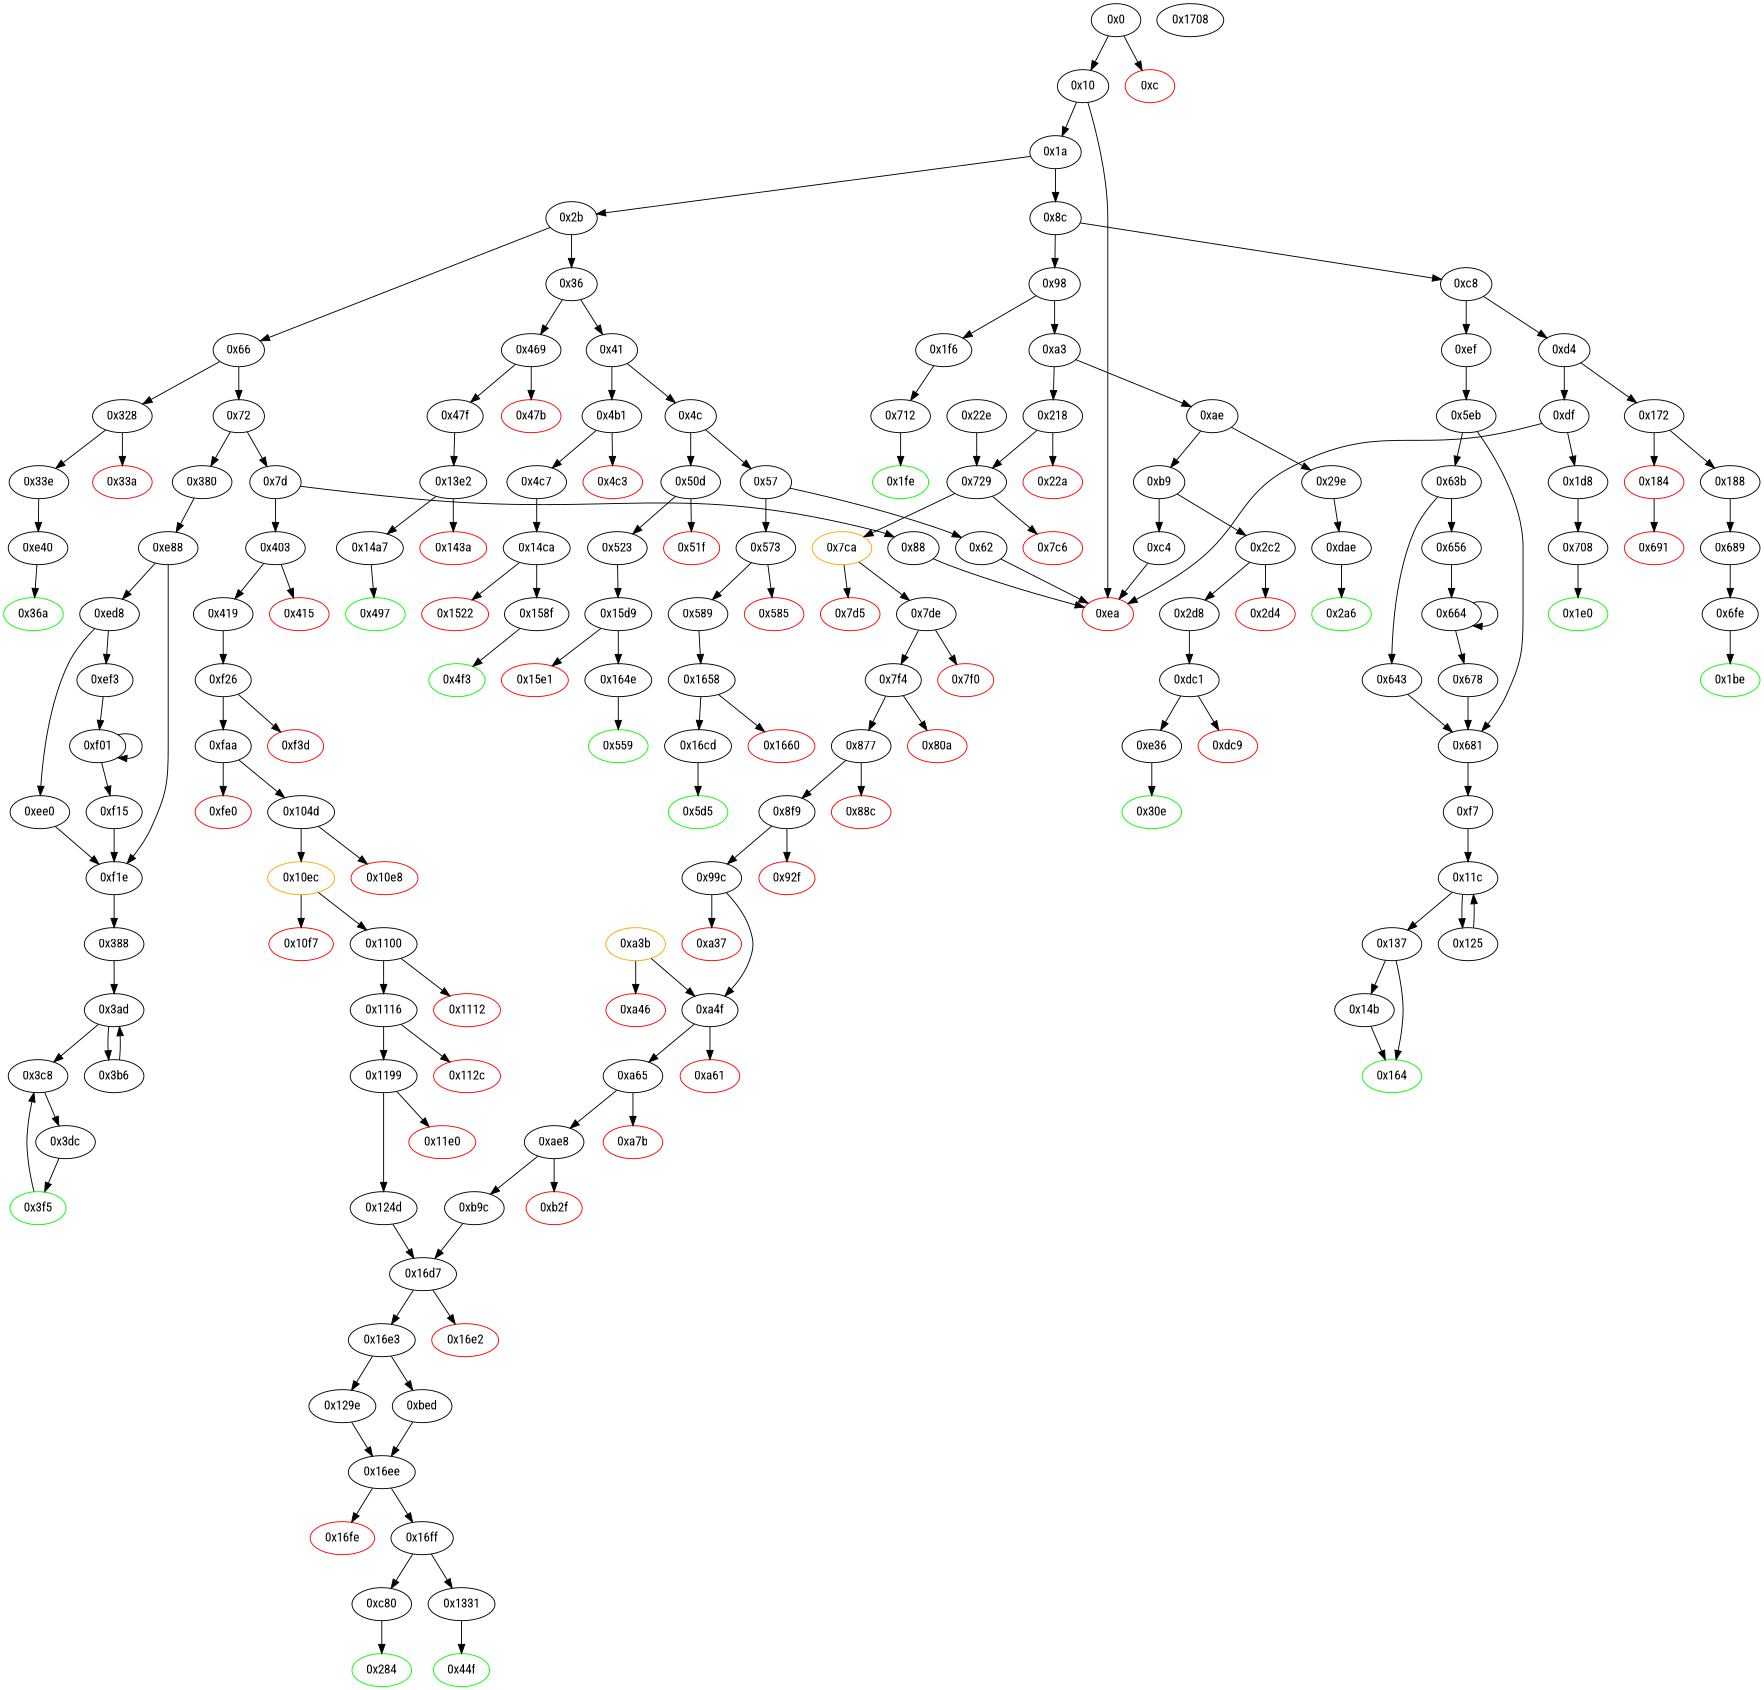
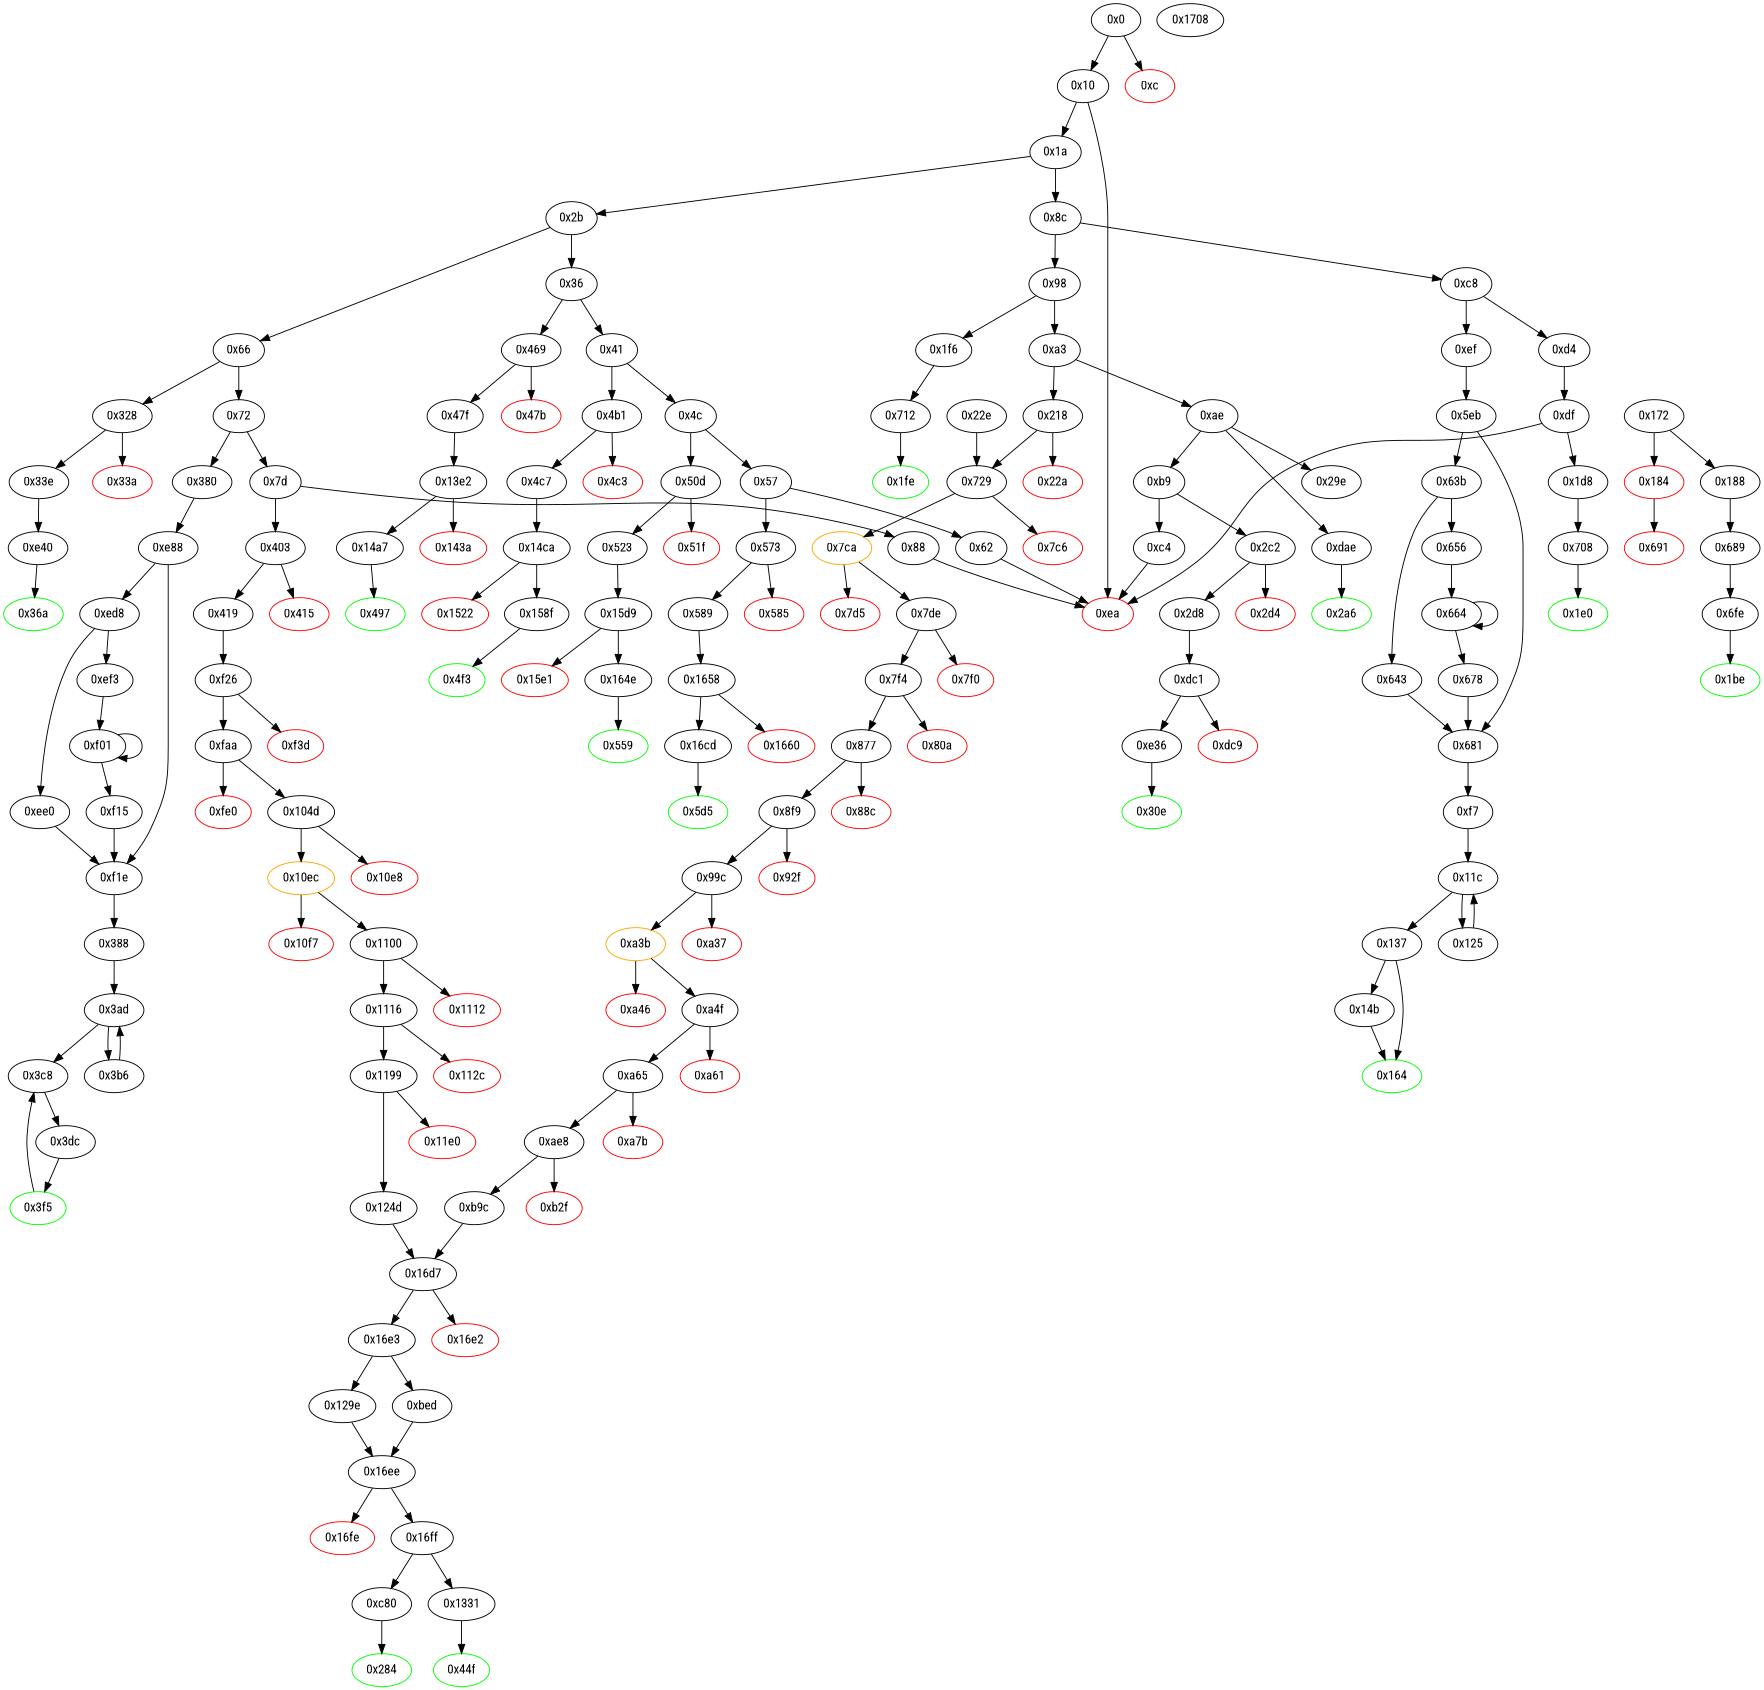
edge "0xd4" -> "0x172": removed
edge "0x29e" -> "0xdae": now "0xae" -> "0xdae"
edge "0x99c" -> "0xa4f": now "0x99c" -> "0xa3b"
